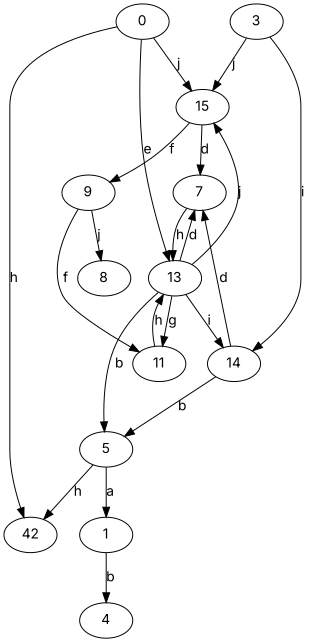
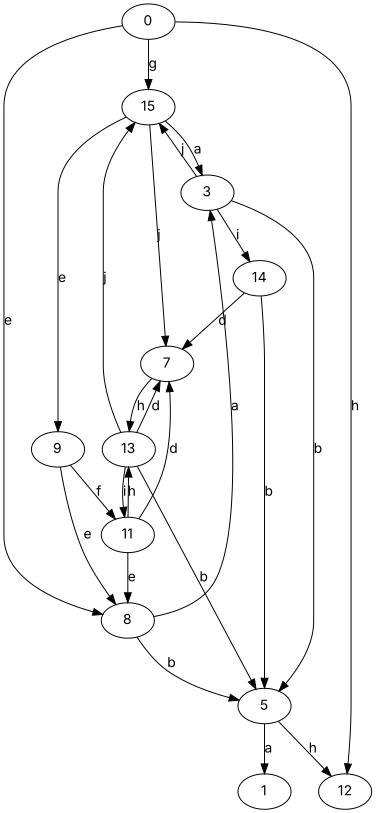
edge "0" -> "15": label "j" -> "g"
edge "15" -> "3": added, label "a"
edge "0" -> "13": now "0" -> "8"
edge "15" -> "9": label "f" -> "e"
edge "15" -> "7": label "d" -> "j"
edge "9" -> "8": label "j" -> "e"
edge "13" -> "14": removed, label "i"
edge "13" -> "11": label "g" -> "i"
edge "3" -> "5": added, label "b"
edge "8" -> "3": added, label "a"
edge "11" -> "7": added, label "d"
node "42": label "42" -> "12"
edge "11" -> "8": added, label "e"
node "4": removed
edge "8" -> "5": added, label "b"
